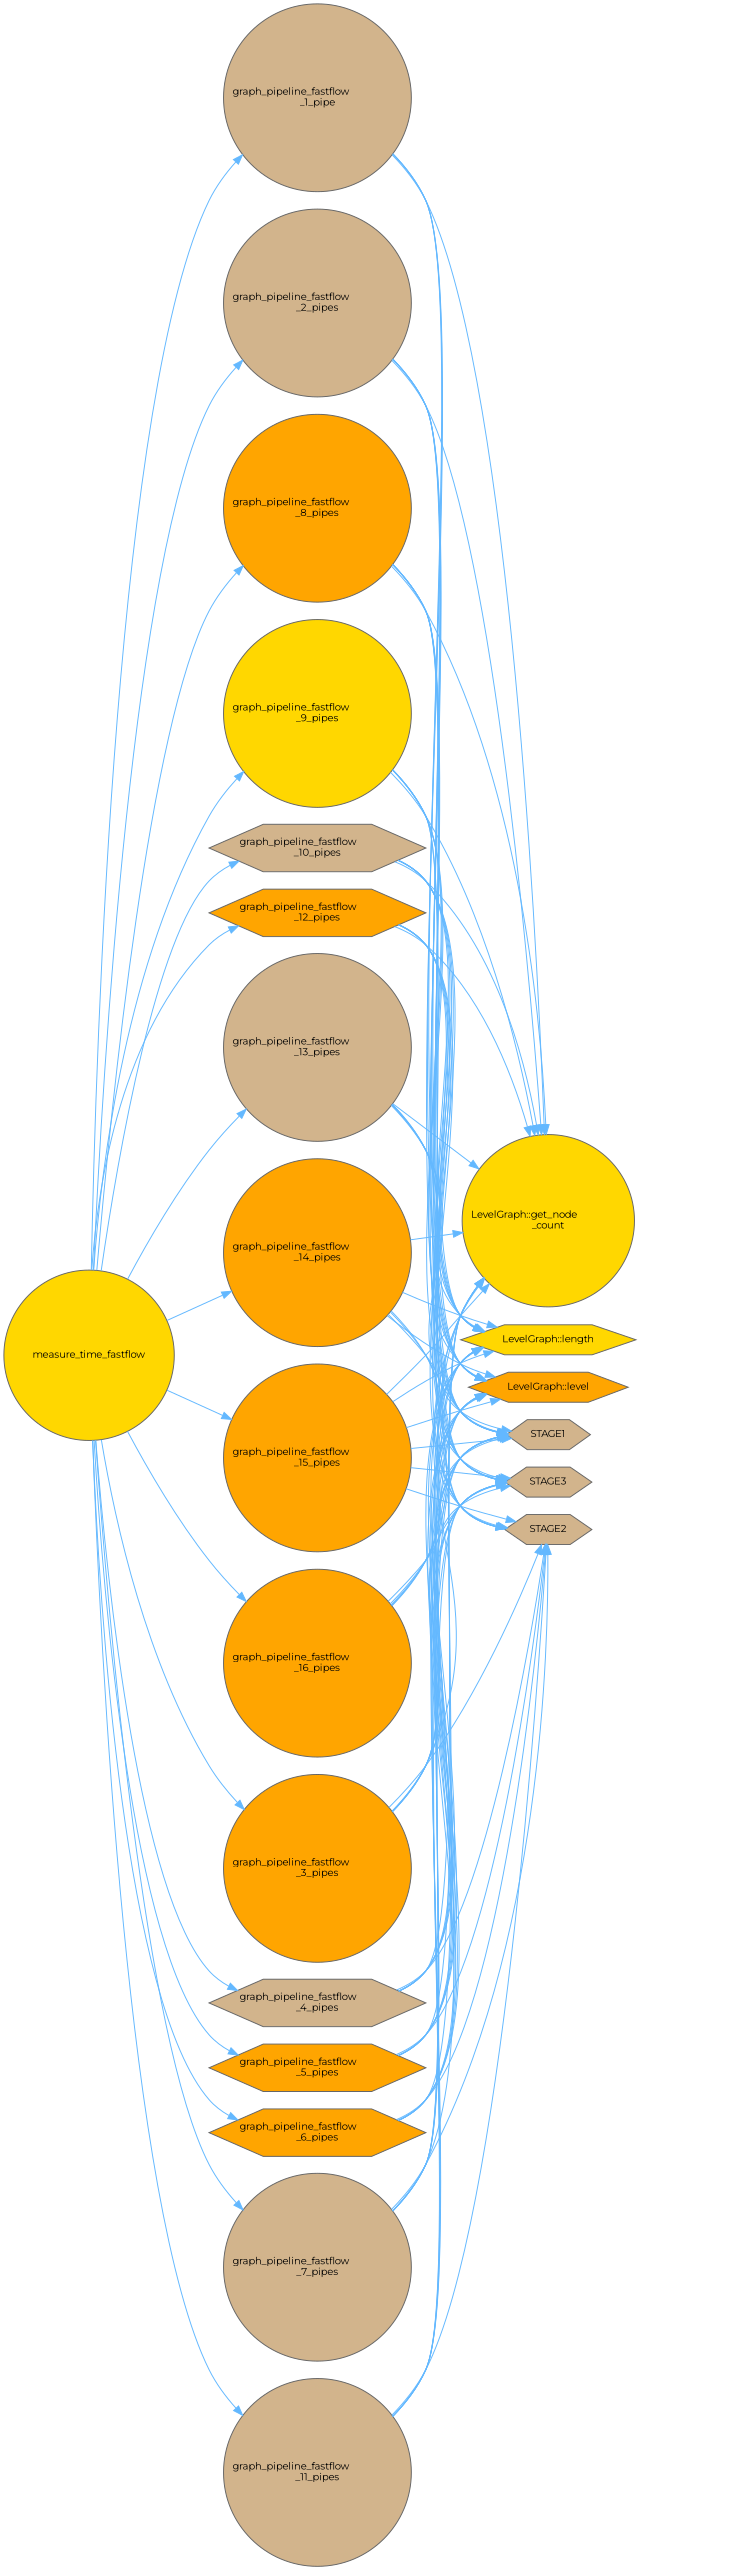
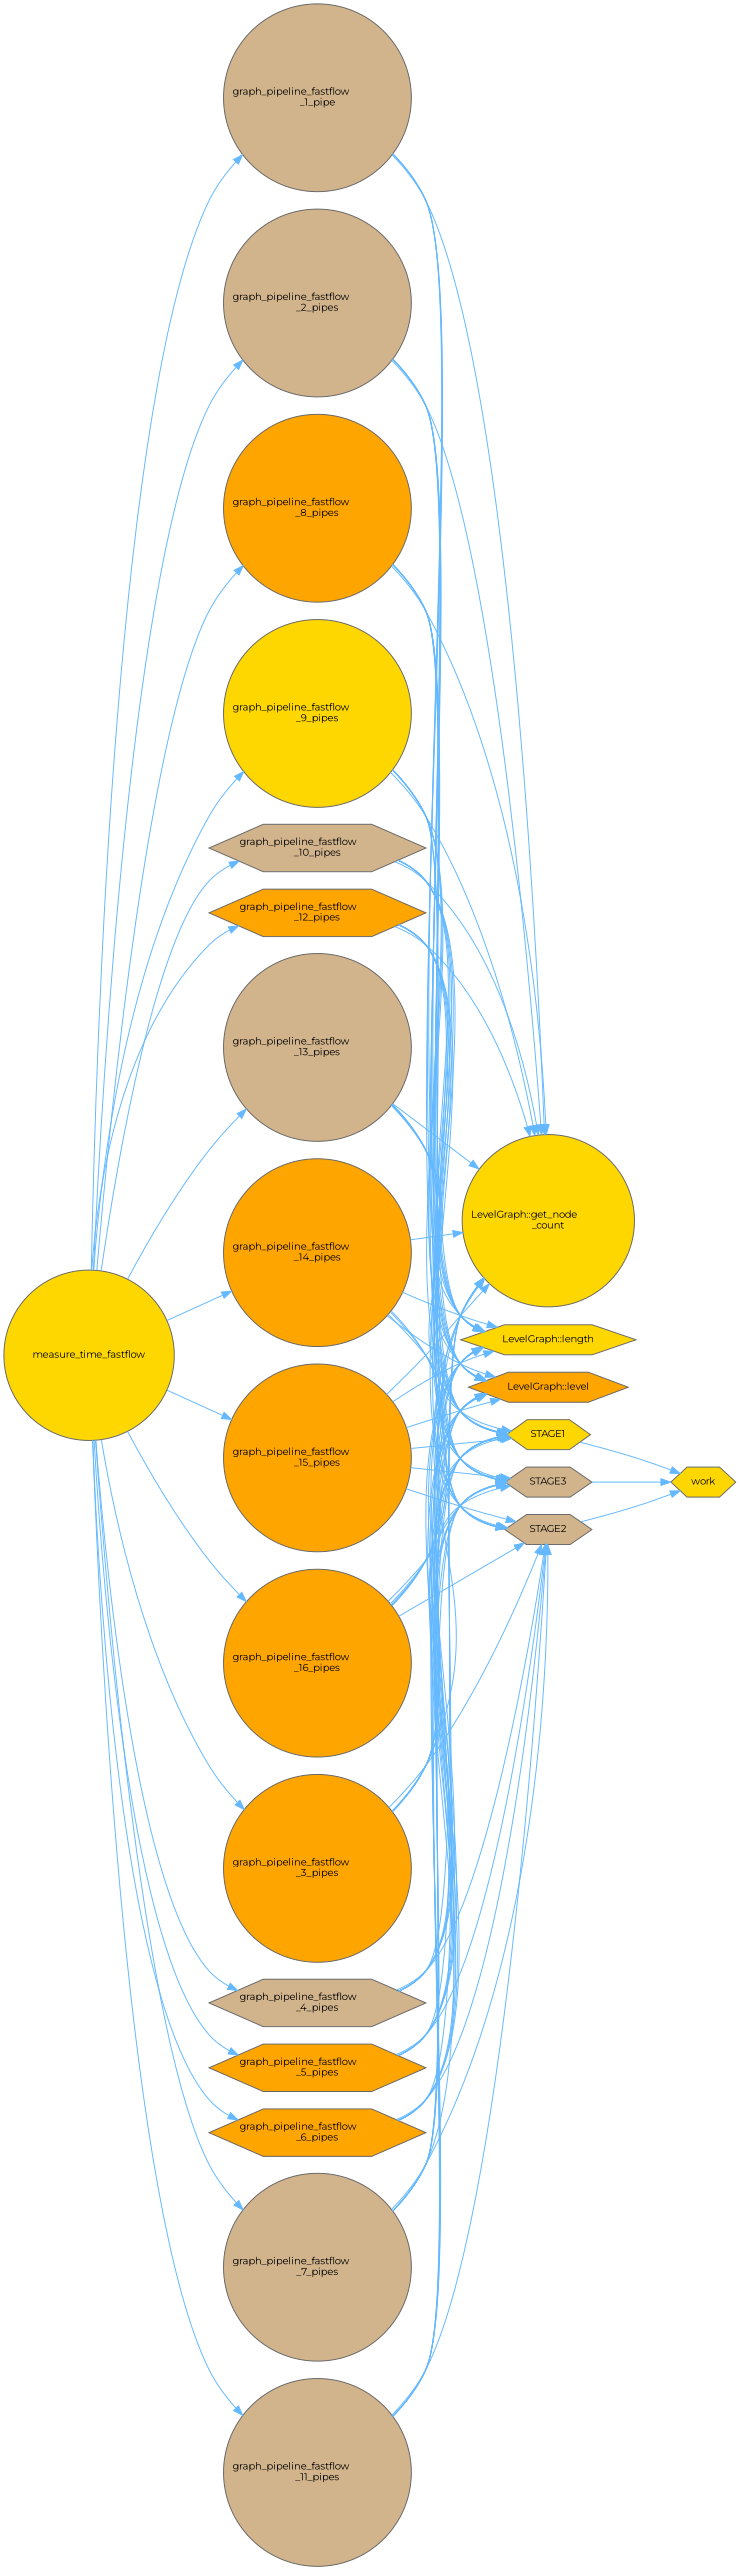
node "STAGE1": fillcolor tan -> gold
node "work": added
edge "graph_pipeline_fastflow _16_pipes" -> "STAGE2": added
